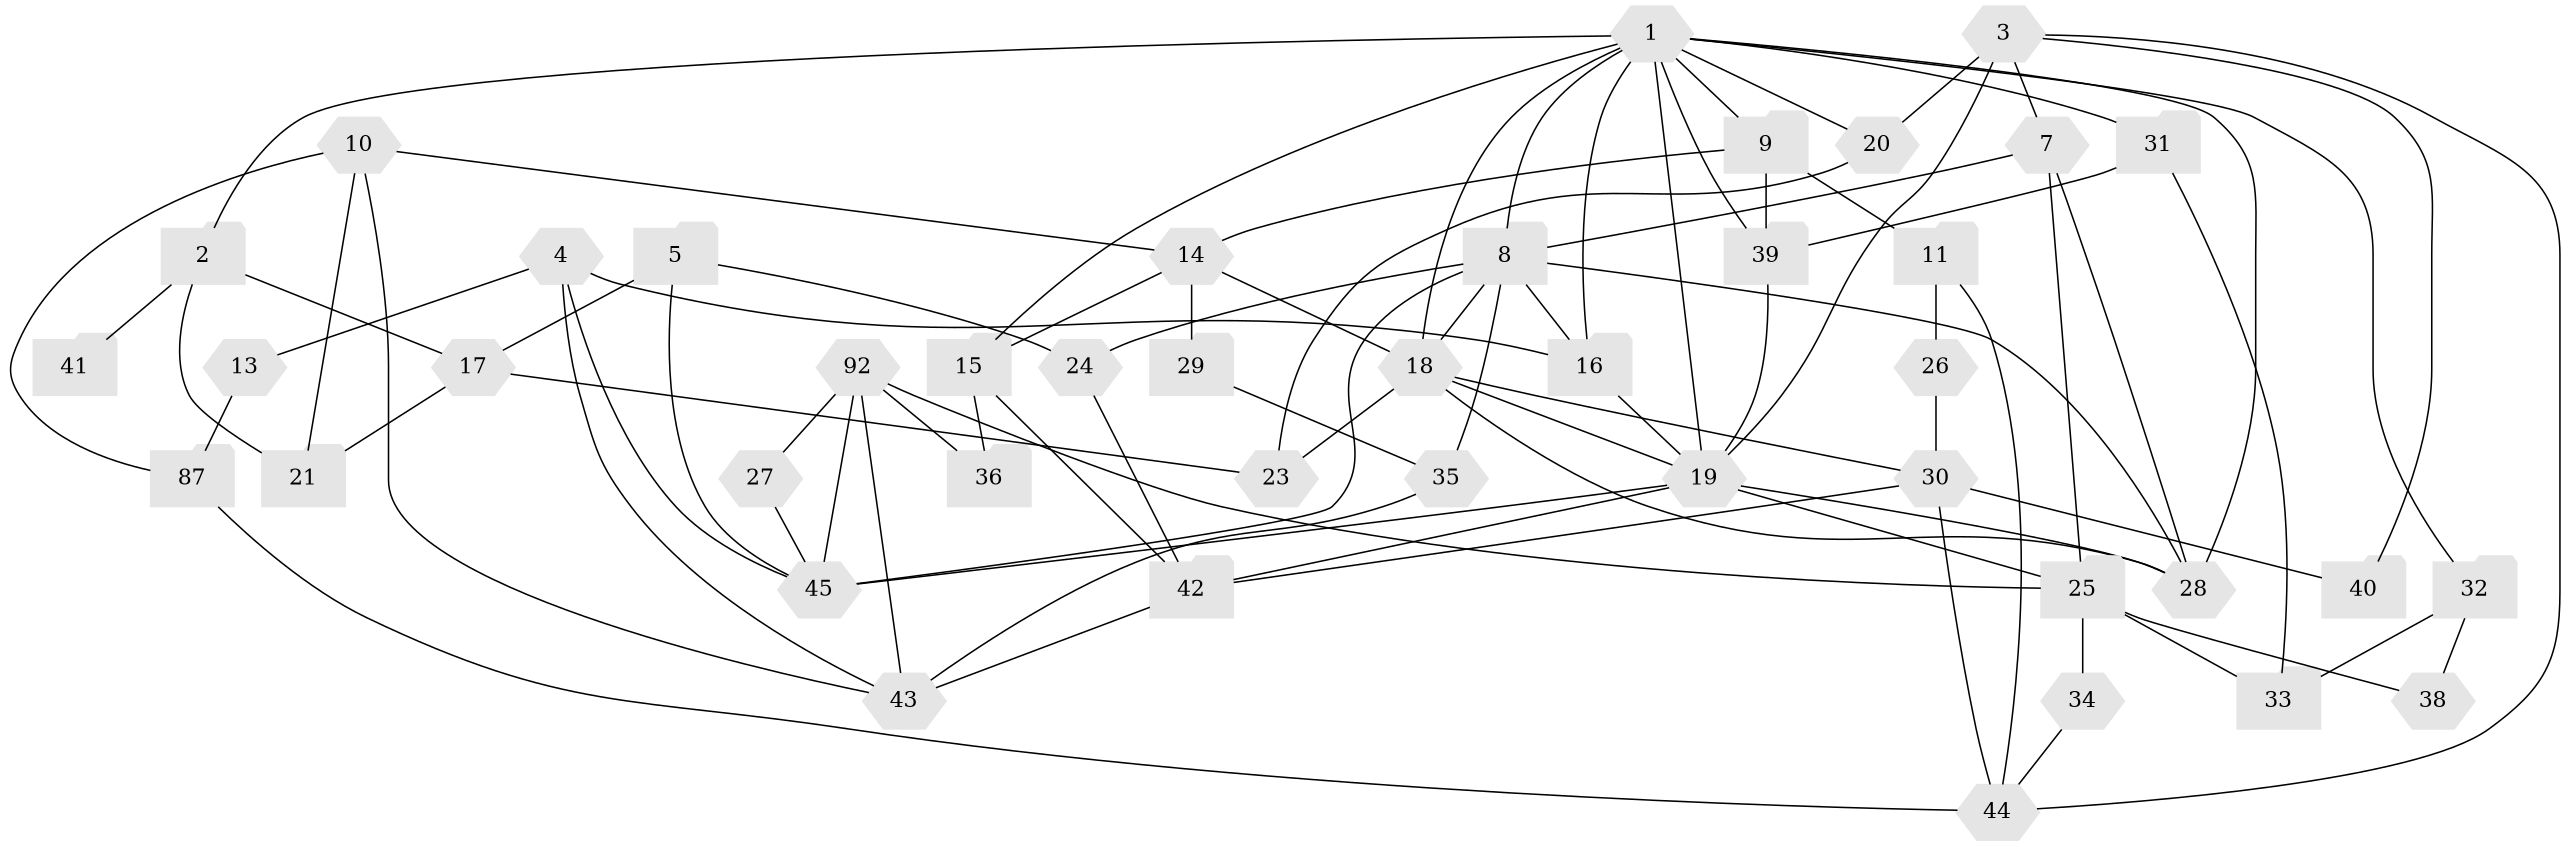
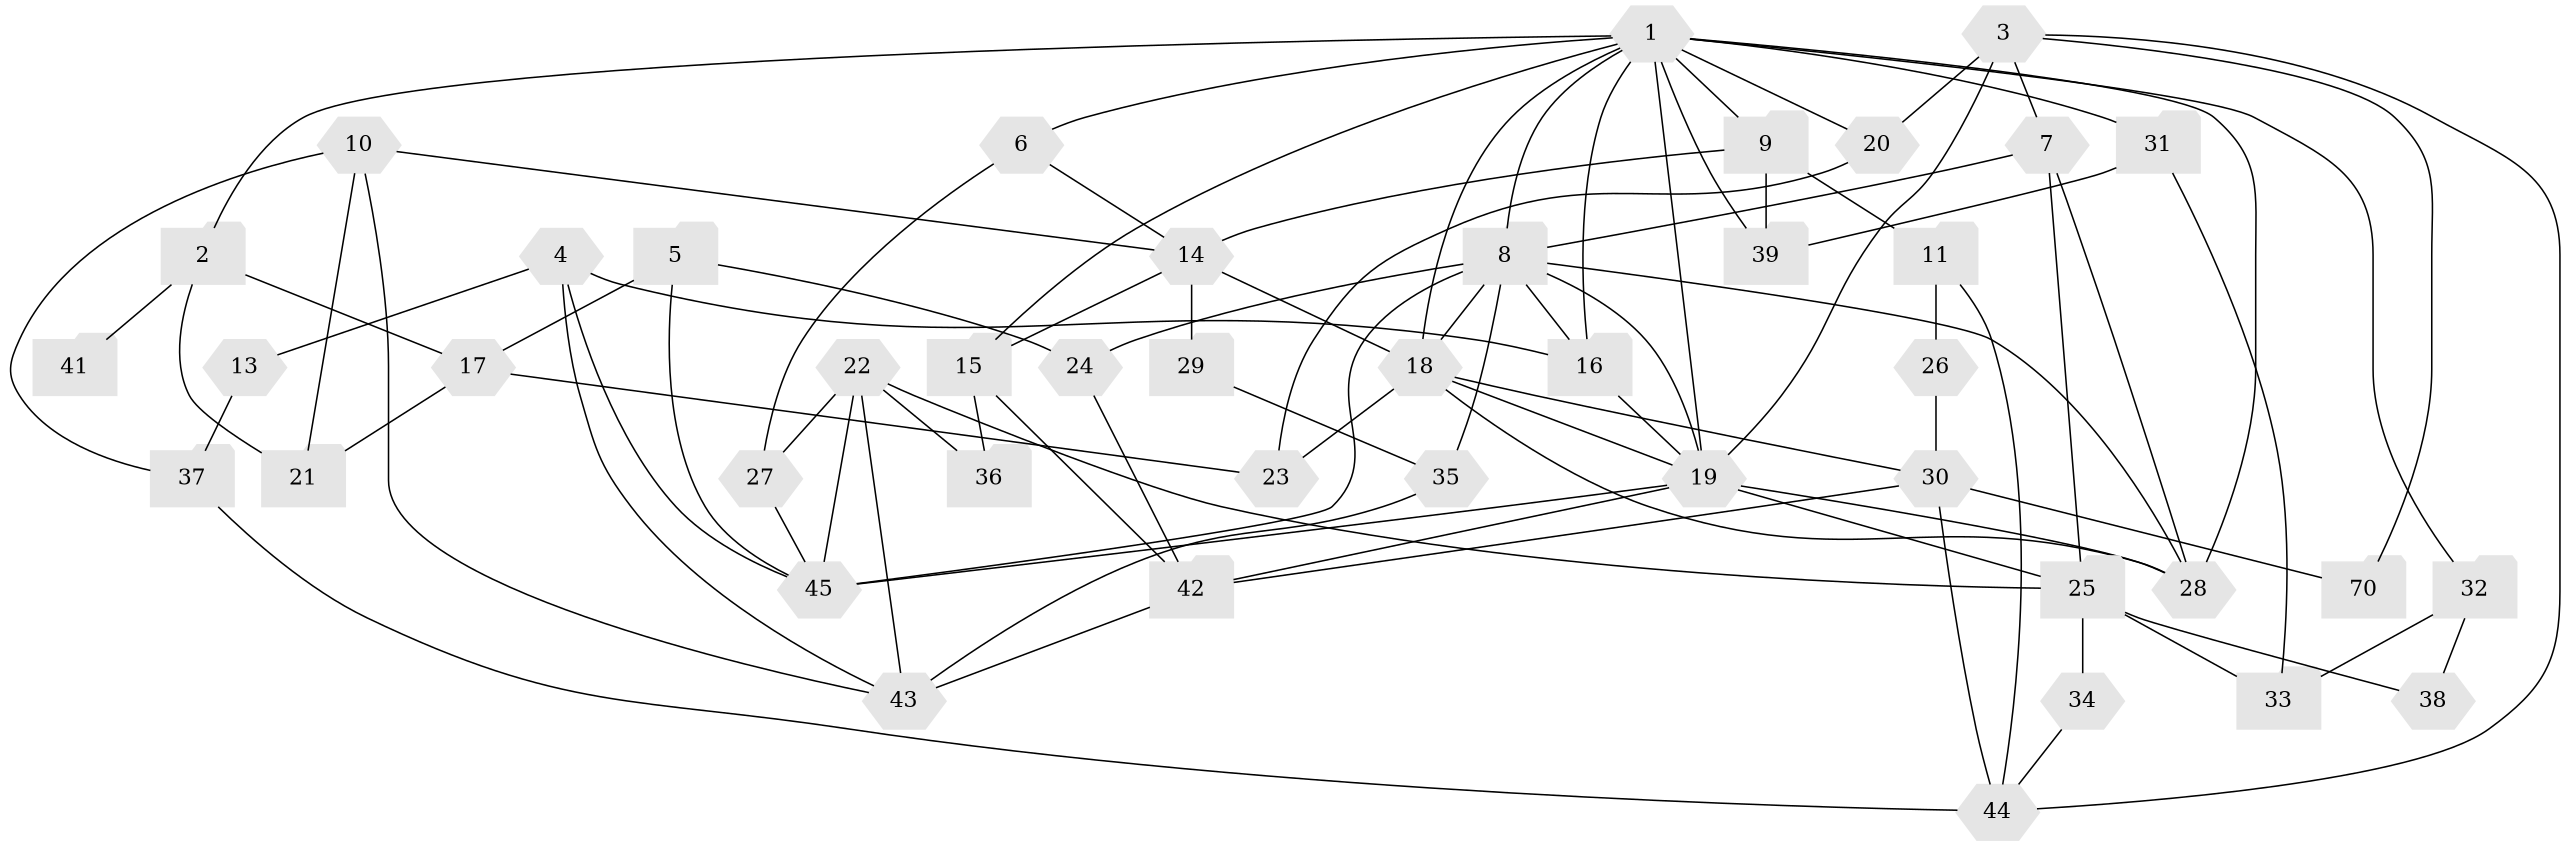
node "6": added
node "92": label "92" -> "22"
edge "39" -- "19": now "8" -- "19"
node "87": label "87" -> "37"
node "40": label "40" -> "70"
